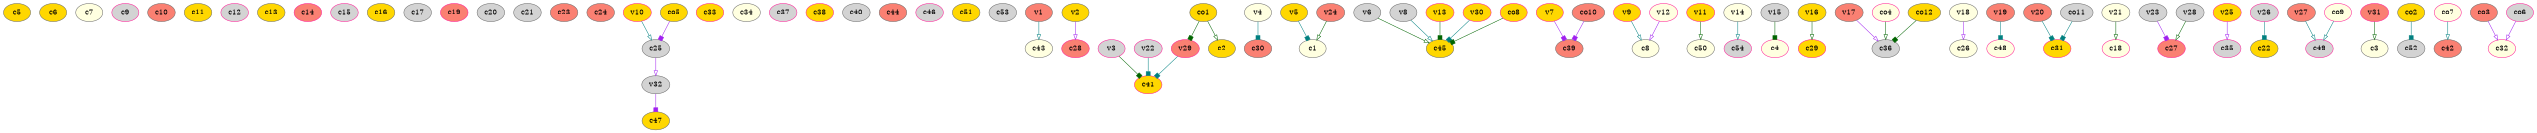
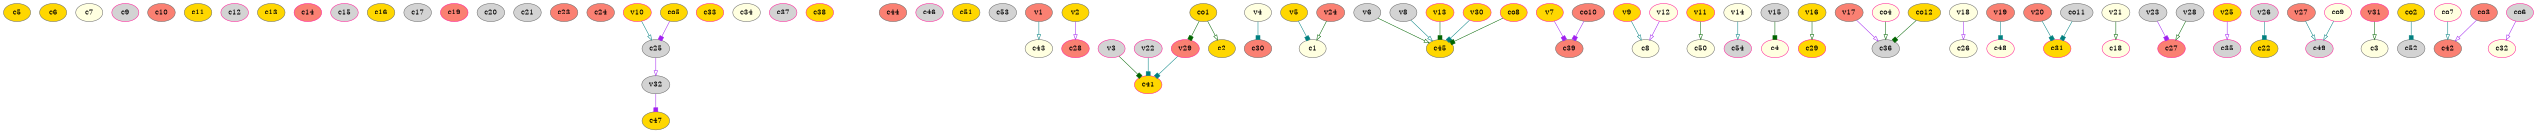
node "c40": removed
edge "co3" -> "c32": now "co3" -> "c42"
